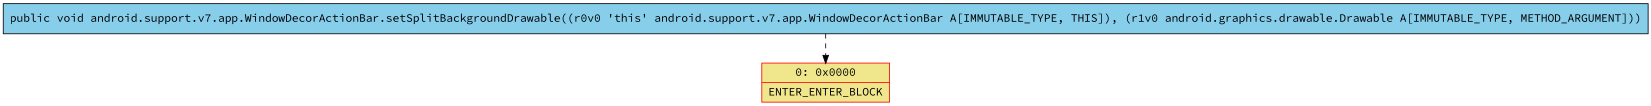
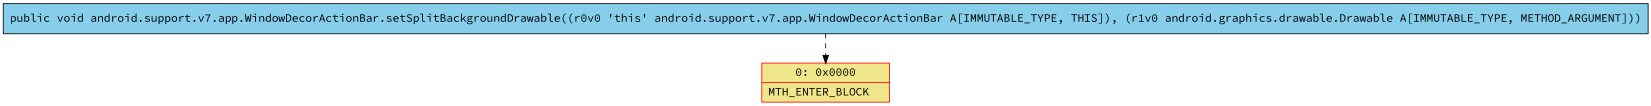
node "0: 0x0000": text "ENTER_ENTER_BLOCK" -> "MTH_ENTER_BLOCK"
